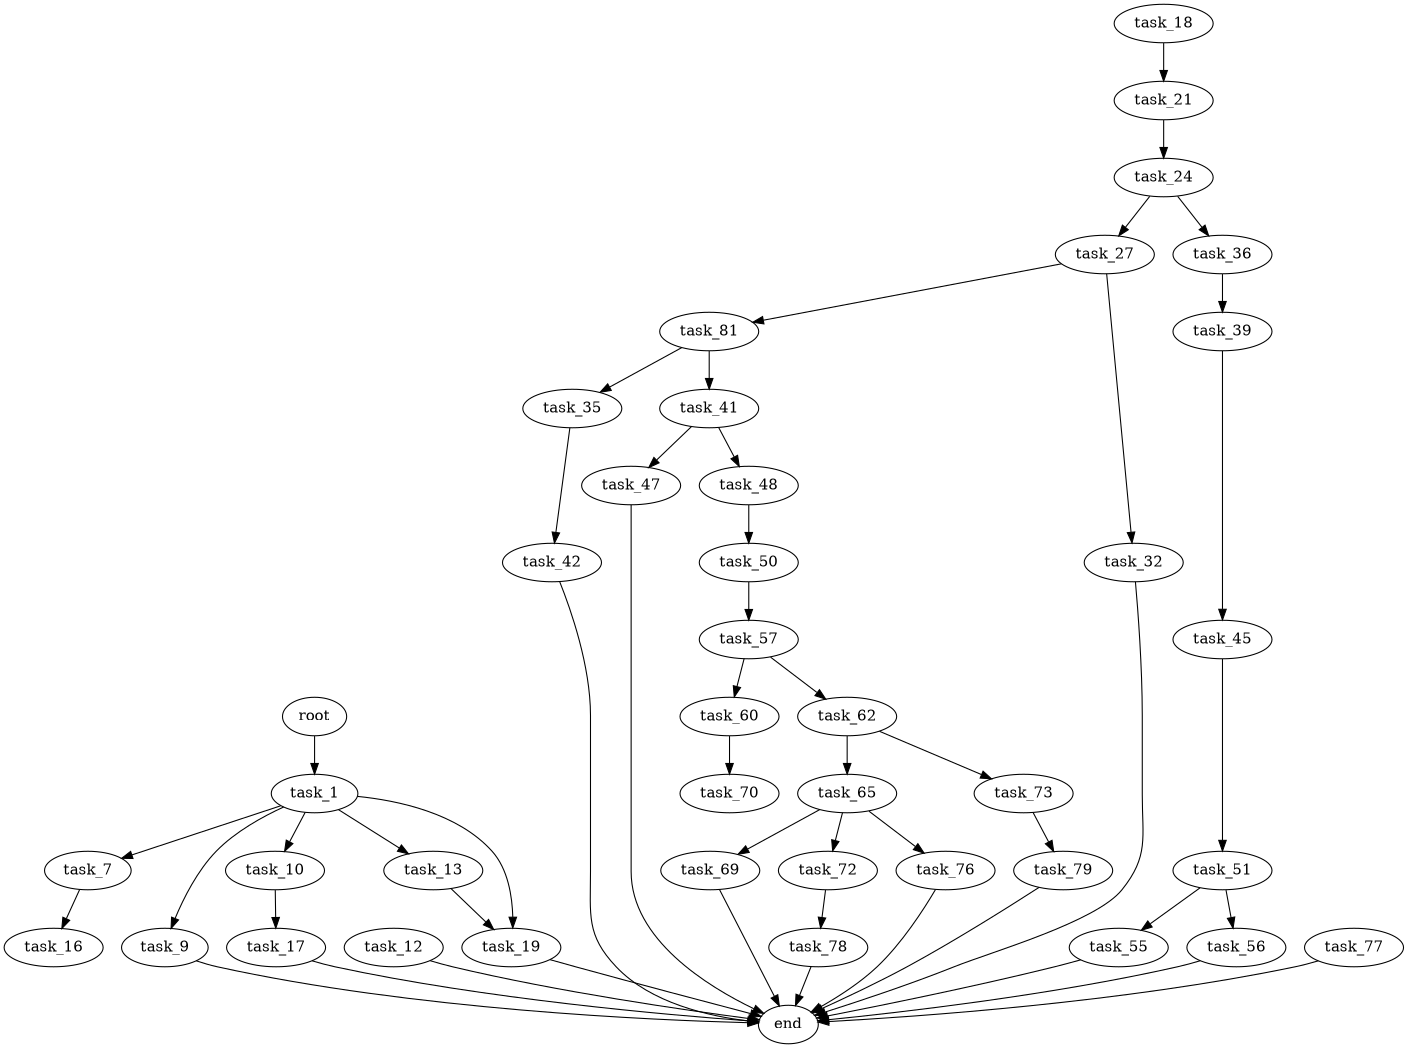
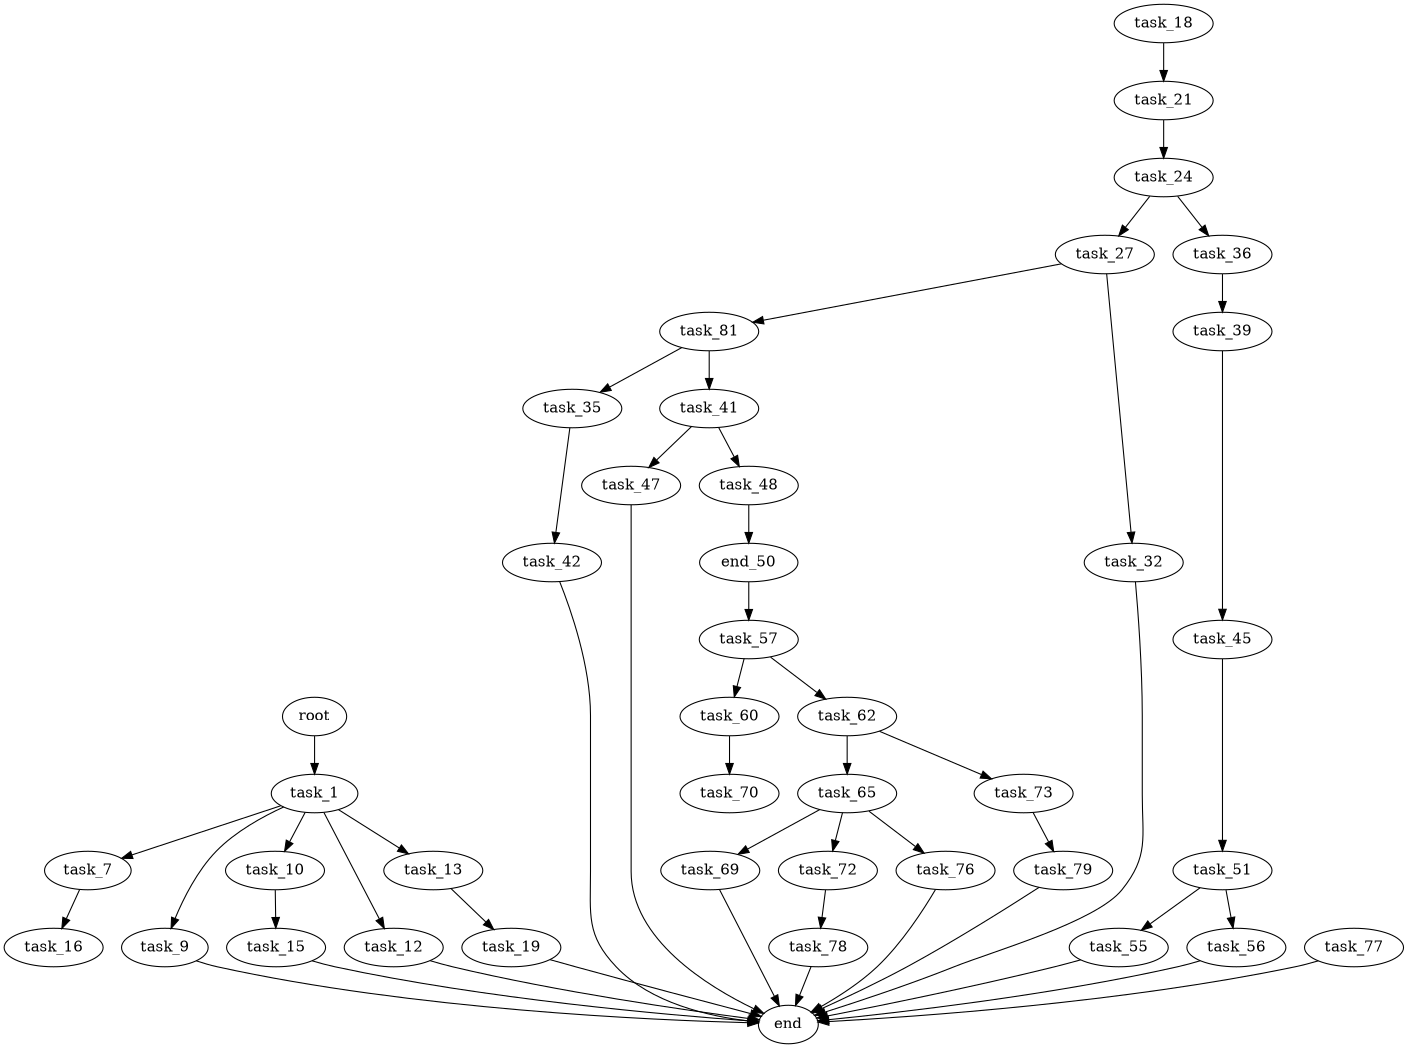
node "task_50": label "task_50" -> "end_50"
edge "task_1" -> "task_19": now "task_1" -> "task_12"
node "task_17": label "task_17" -> "task_15"
